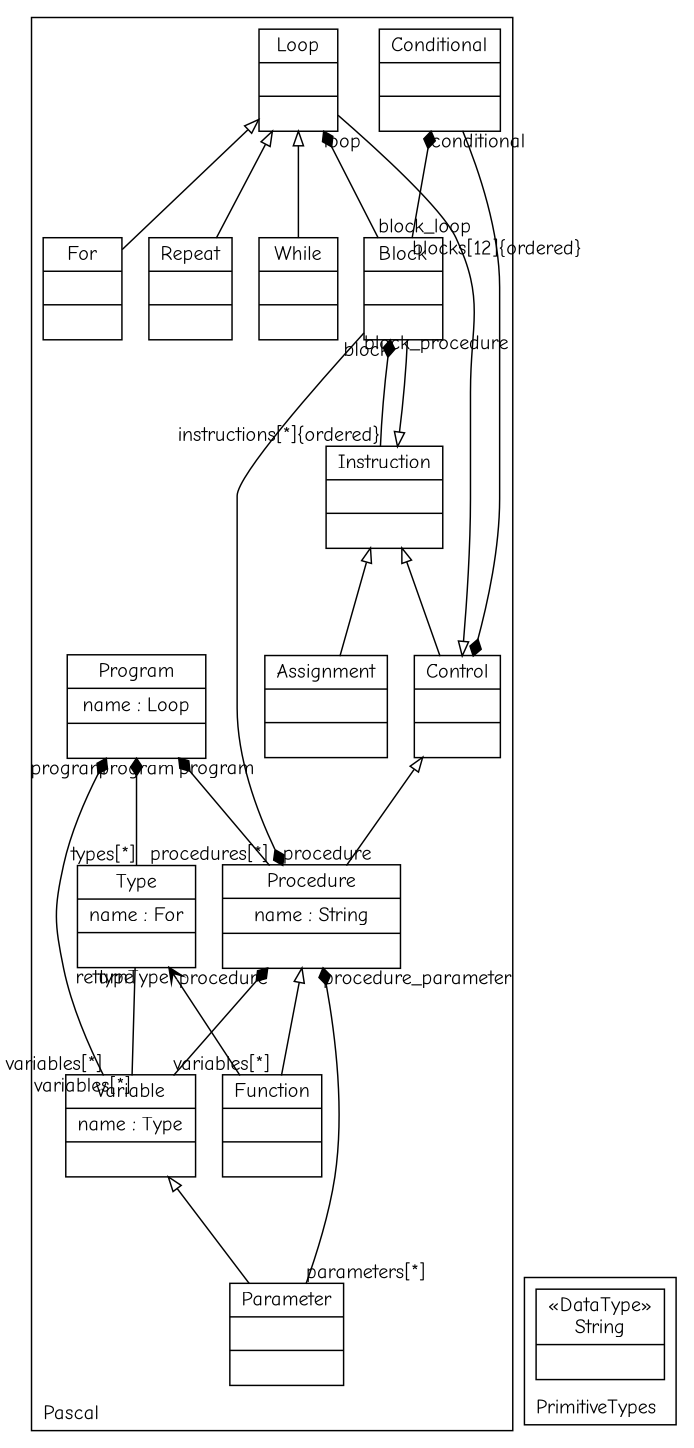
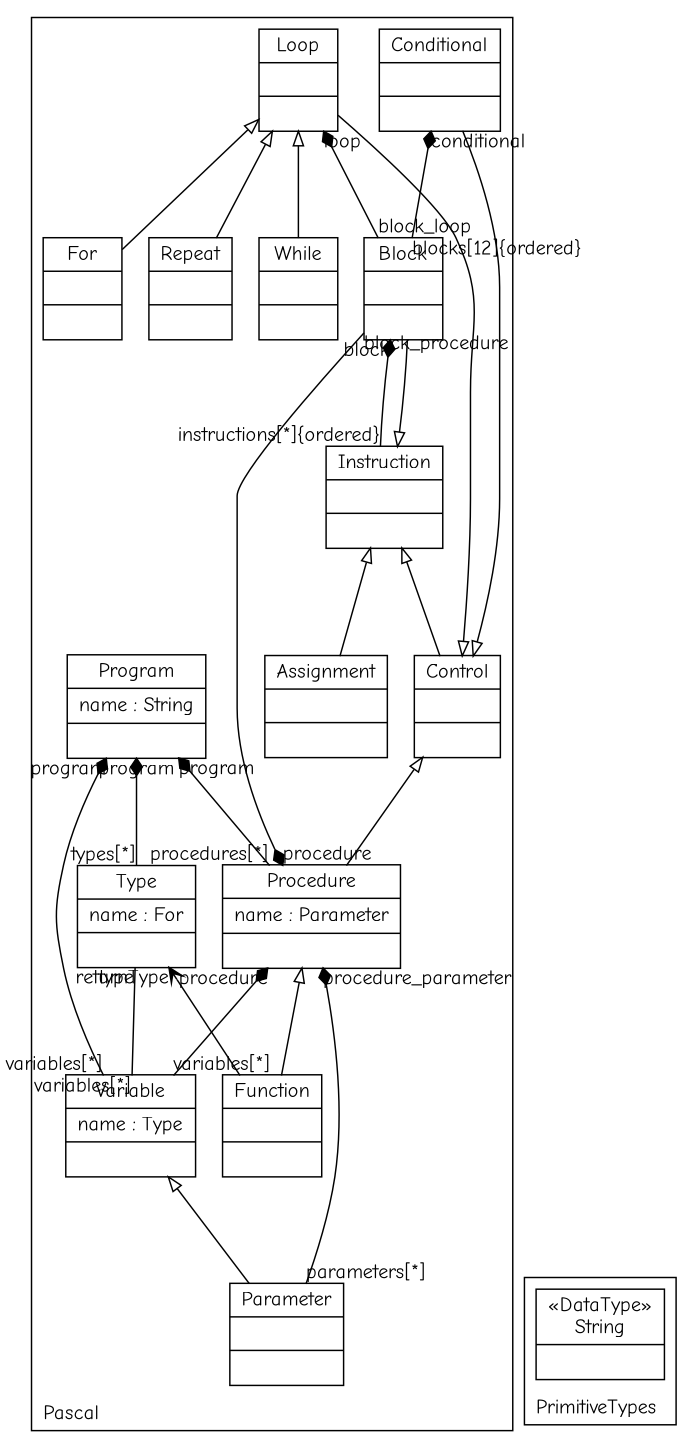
edge "Conditional" -> "Control": arrowhead diamond -> onormal
node "Program": text "name : Loop" -> "name : String"
node "Procedure": text "name : String" -> "name : Parameter"
